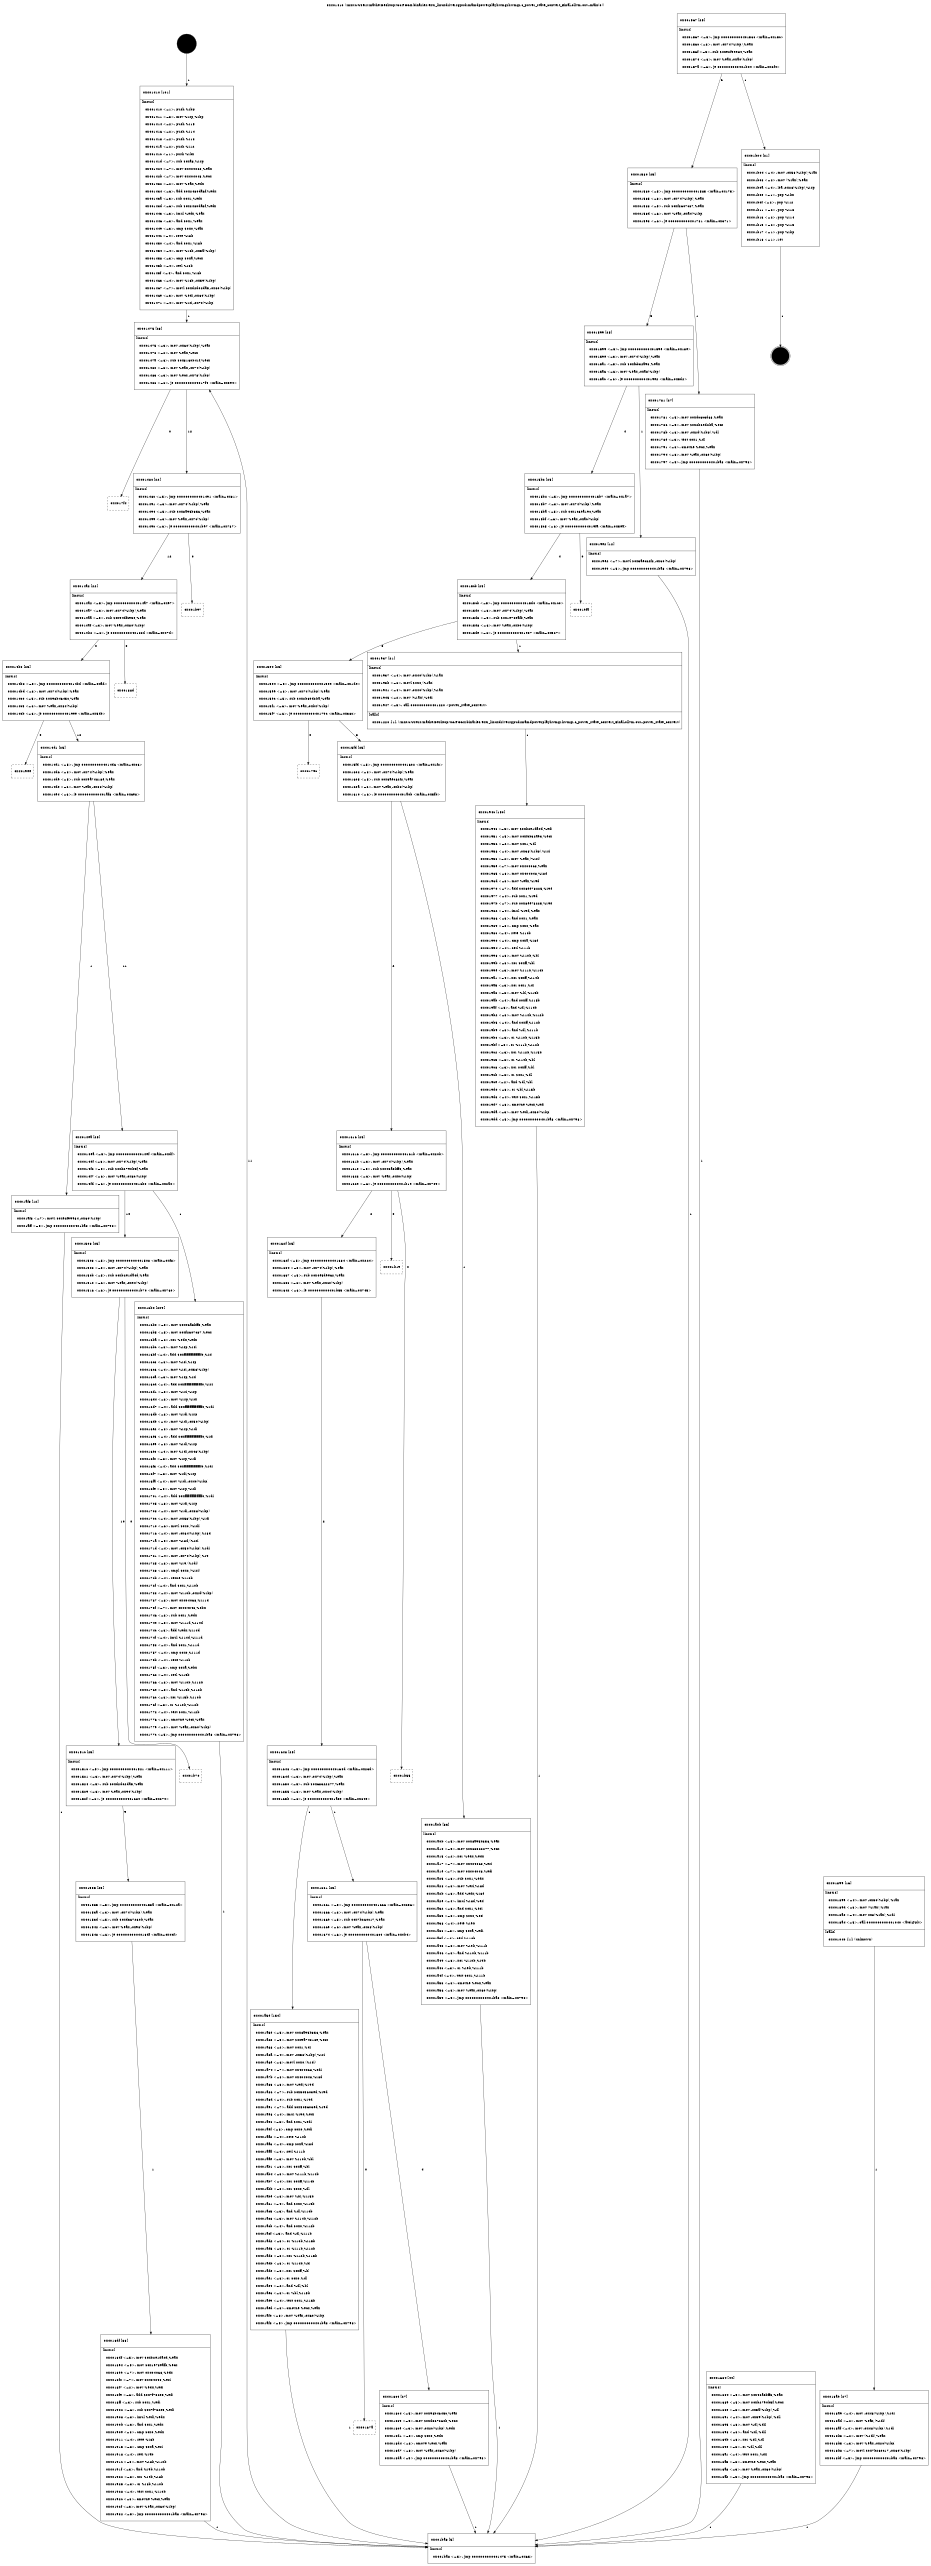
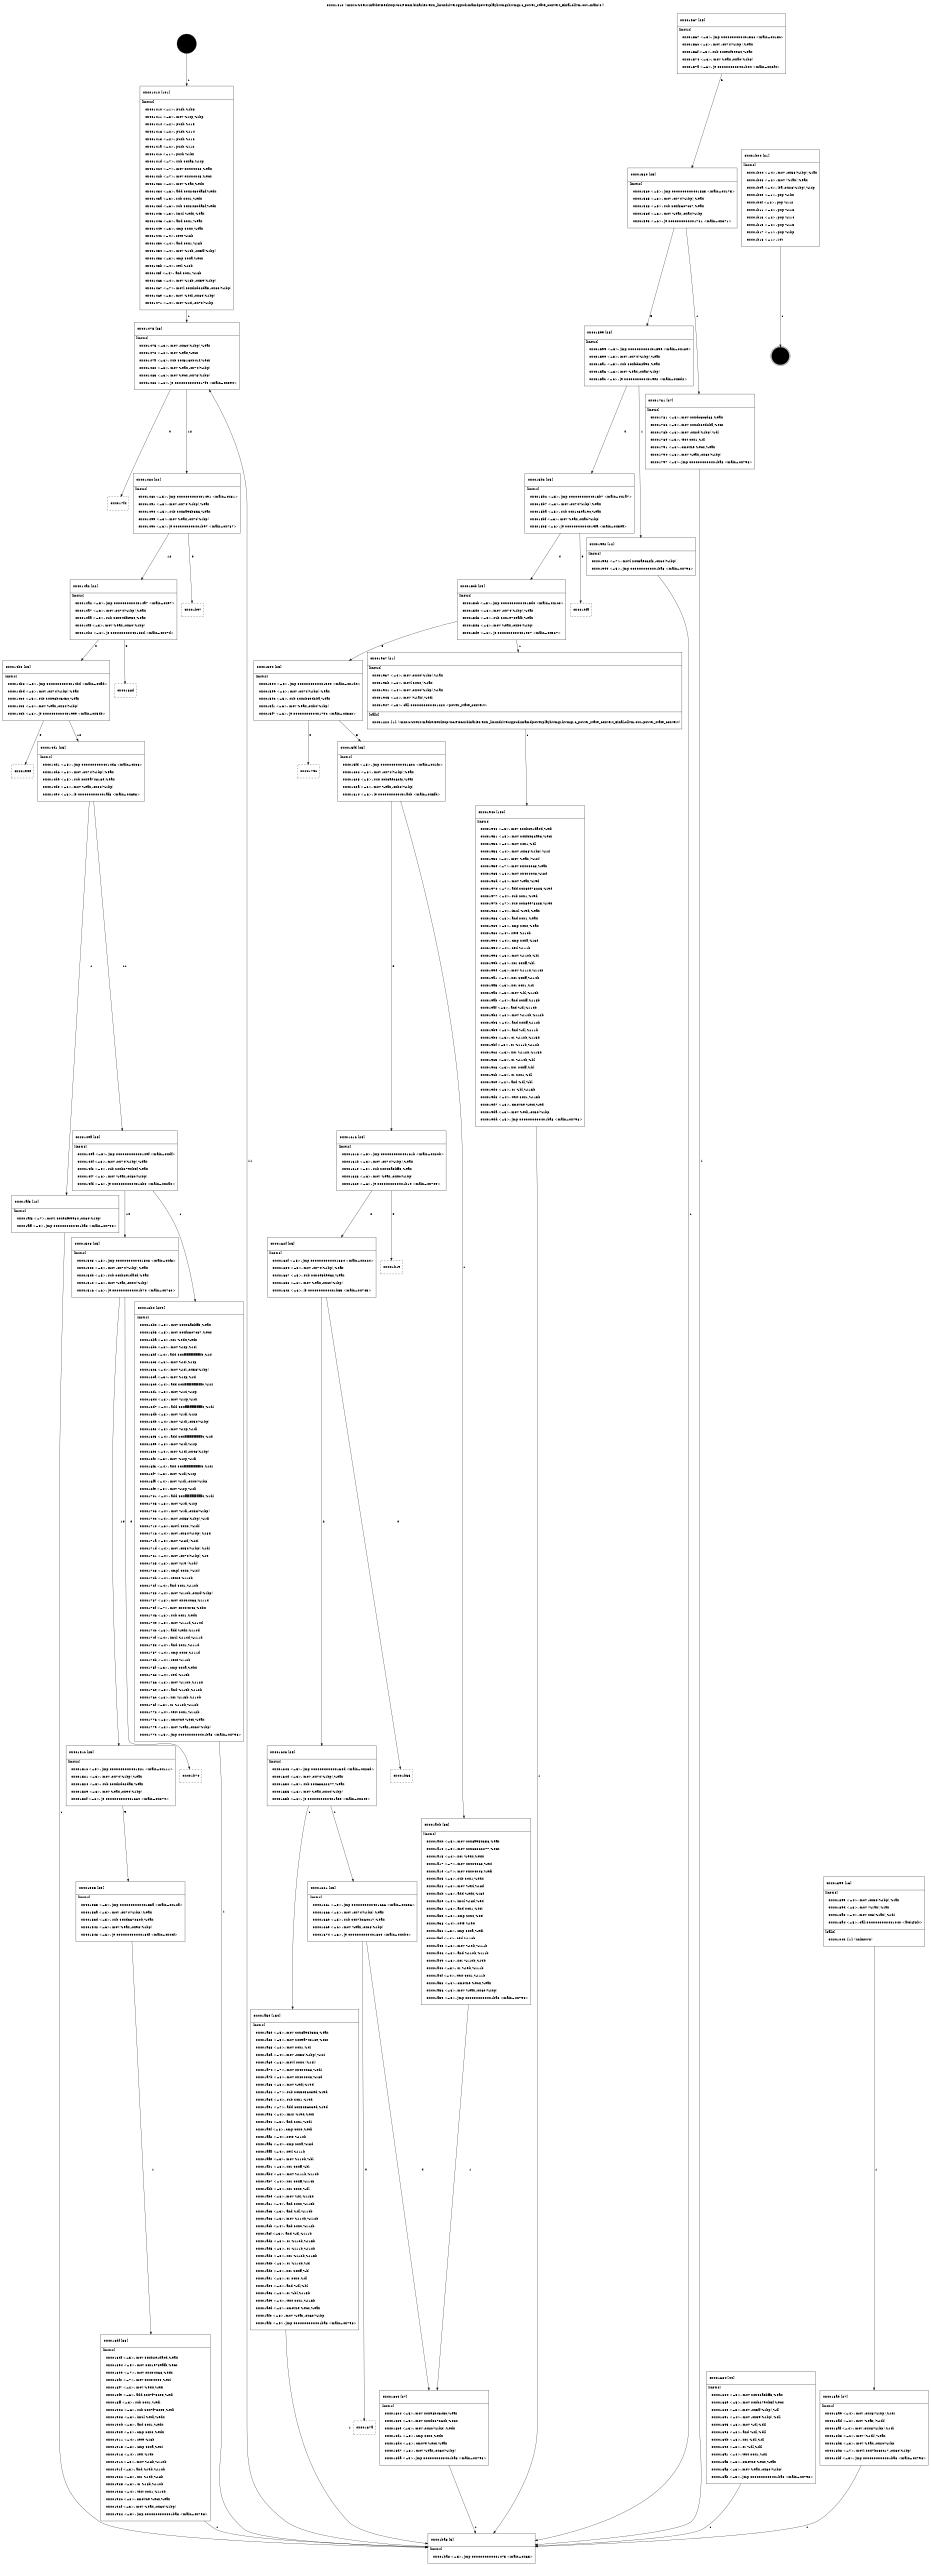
edge "0x401567 [25]" -> "0x401b04 [21]": removed, label "1"
edge "0x401616 [25]" -> "0x401b55": now "0x40162f [25]" -> "0x401b55"
edge "0x401a0b [83]" -> "0x401ba8 [5]": now "0x401a0b [83]" -> "0x4018c4 [27]"
